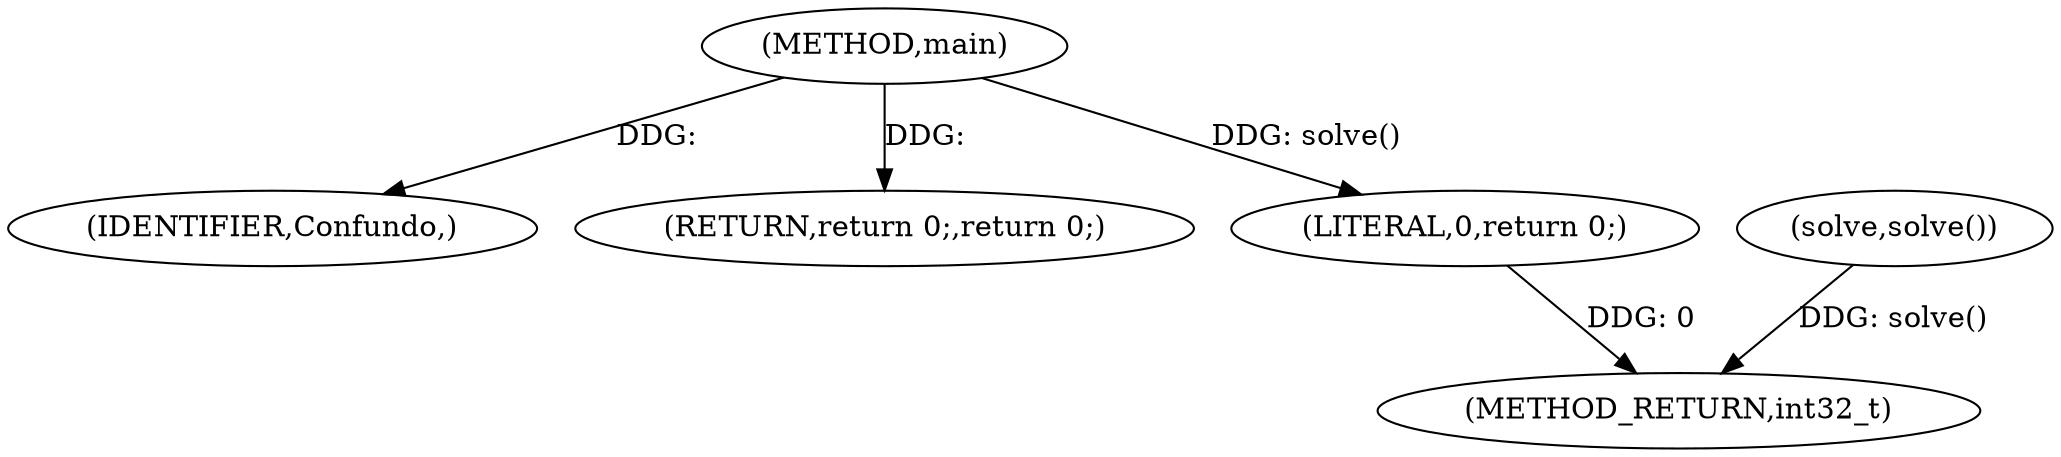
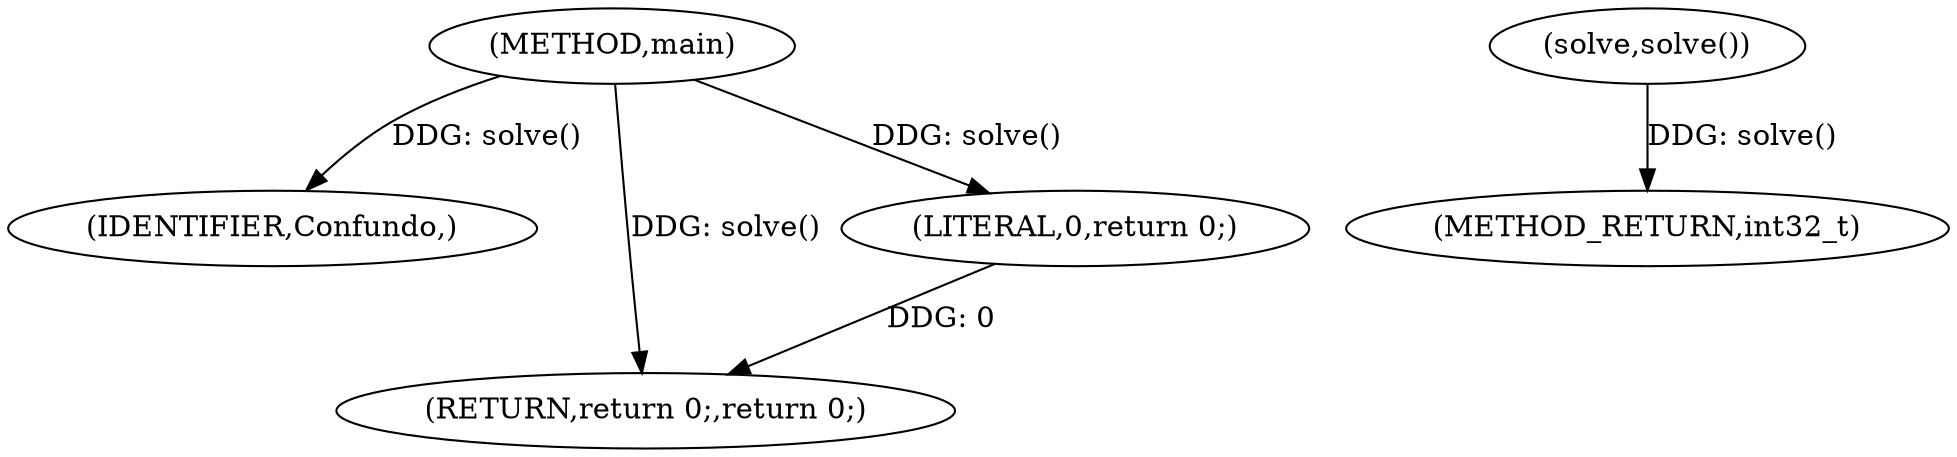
edge "(METHOD,main)" -> "(IDENTIFIER,Confundo,)": label "DDG: " -> "DDG: solve()"
edge "(METHOD,main)" -> "(RETURN,return 0;,return 0;)": label "DDG: " -> "DDG: solve()"
edge "(LITERAL,0,return 0;)" -> "(METHOD_RETURN,int32_t)": now "(LITERAL,0,return 0;)" -> "(RETURN,return 0;,return 0;)"
